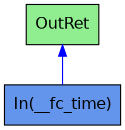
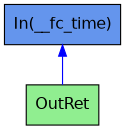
edge "In(__fc_time)" -> "OutRet": reversed
